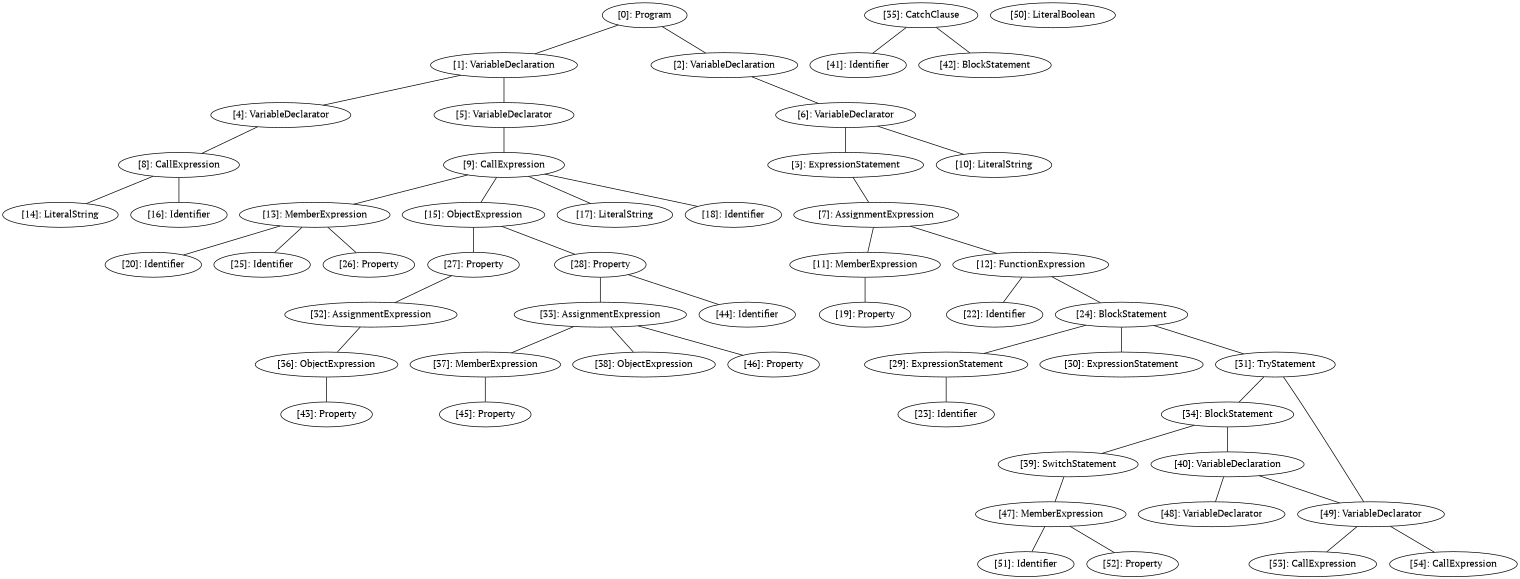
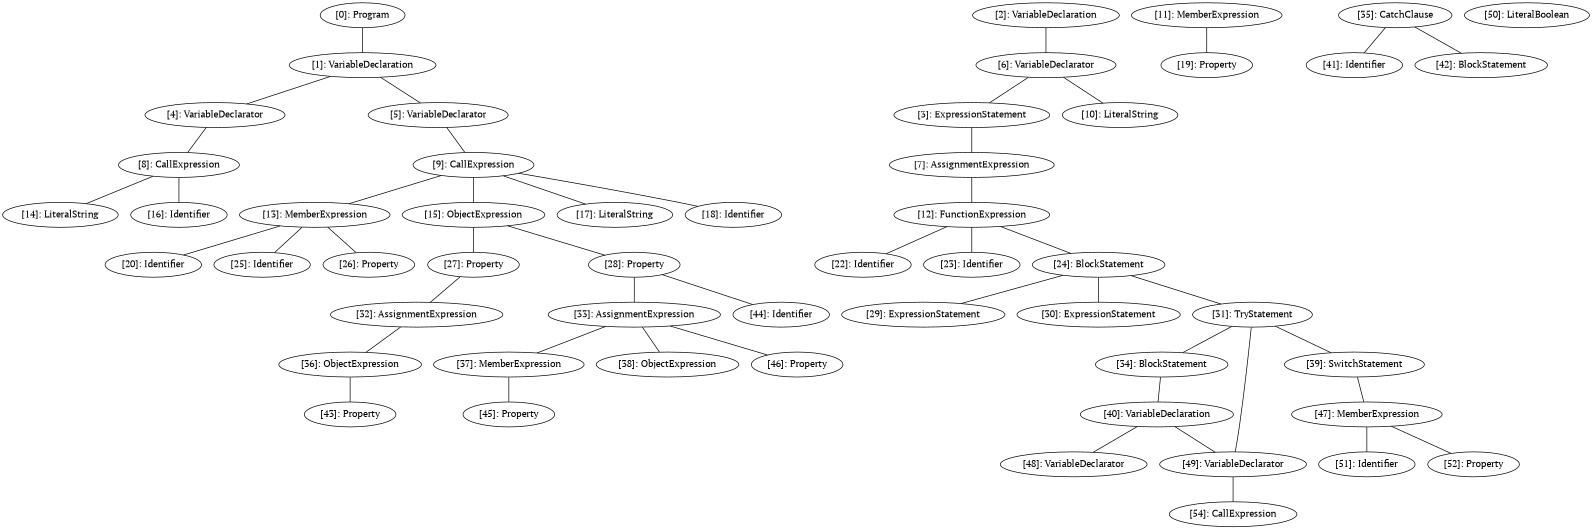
edge "[0]: Program" -- "[2]: VariableDeclaration": removed
edge "[7]: AssignmentExpression" -- "[11]: MemberExpression": removed
edge "[29]: ExpressionStatement" -- "[23]: Identifier": now "[12]: FunctionExpression" -- "[23]: Identifier"
edge "[34]: BlockStatement" -- "[39]: SwitchStatement": now "[31]: TryStatement" -- "[39]: SwitchStatement"
node "[53]: CallExpression": removed
